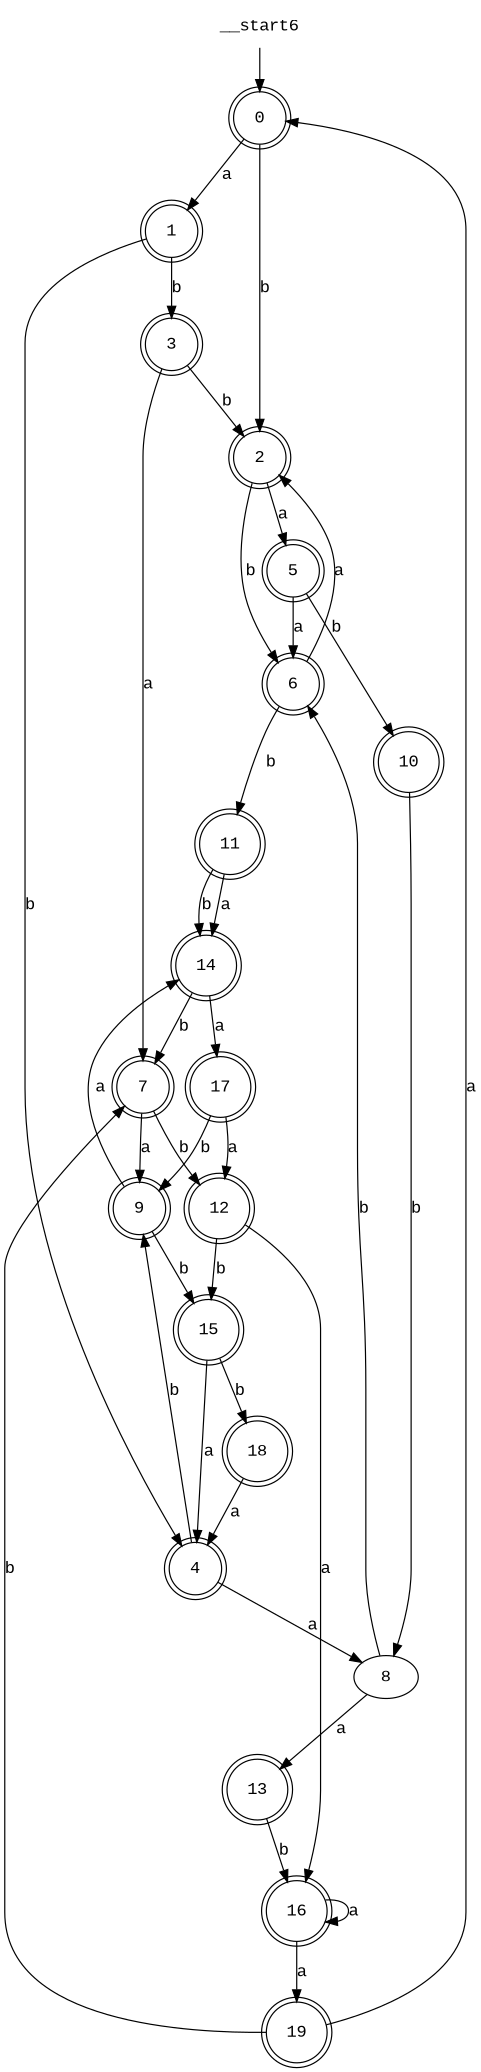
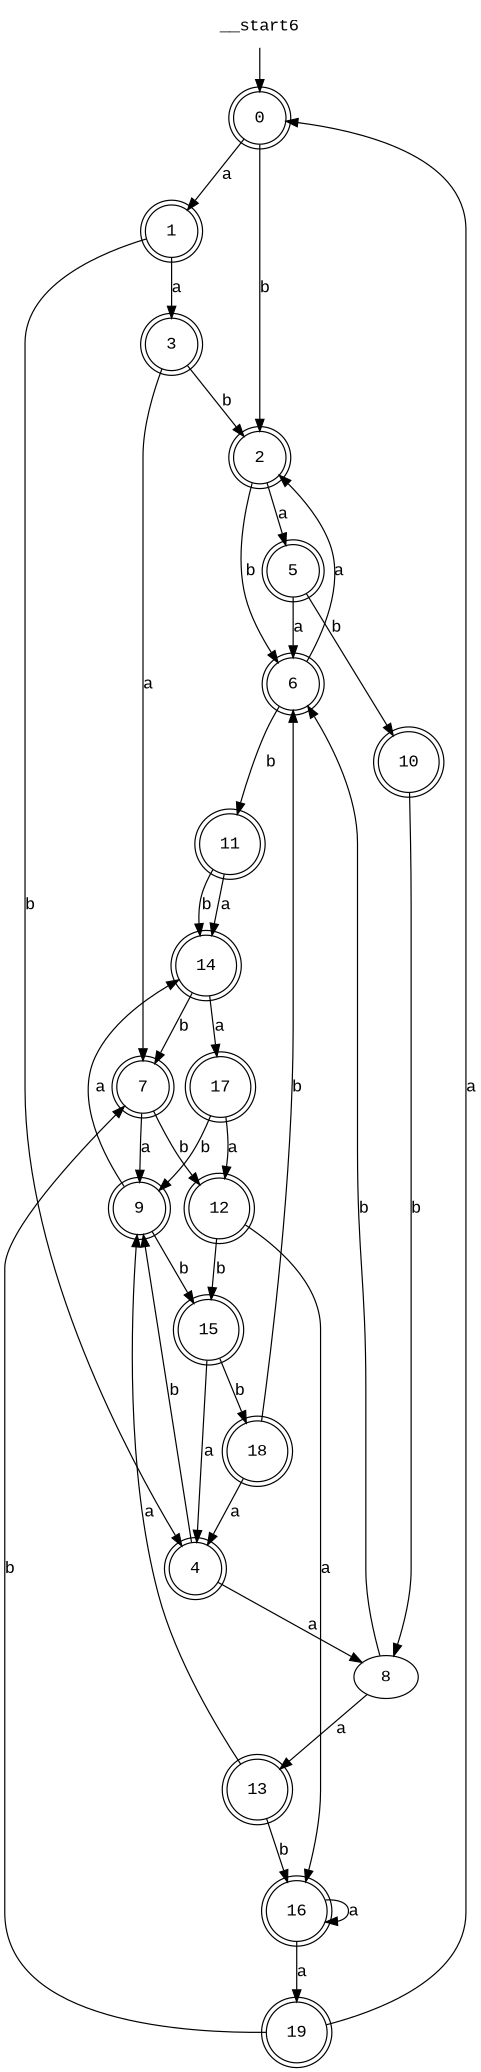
edge "1" -> "3": label "b" -> "a"
edge "18" -> "6": added, label "b"
edge "13" -> "9": added, label "a"
